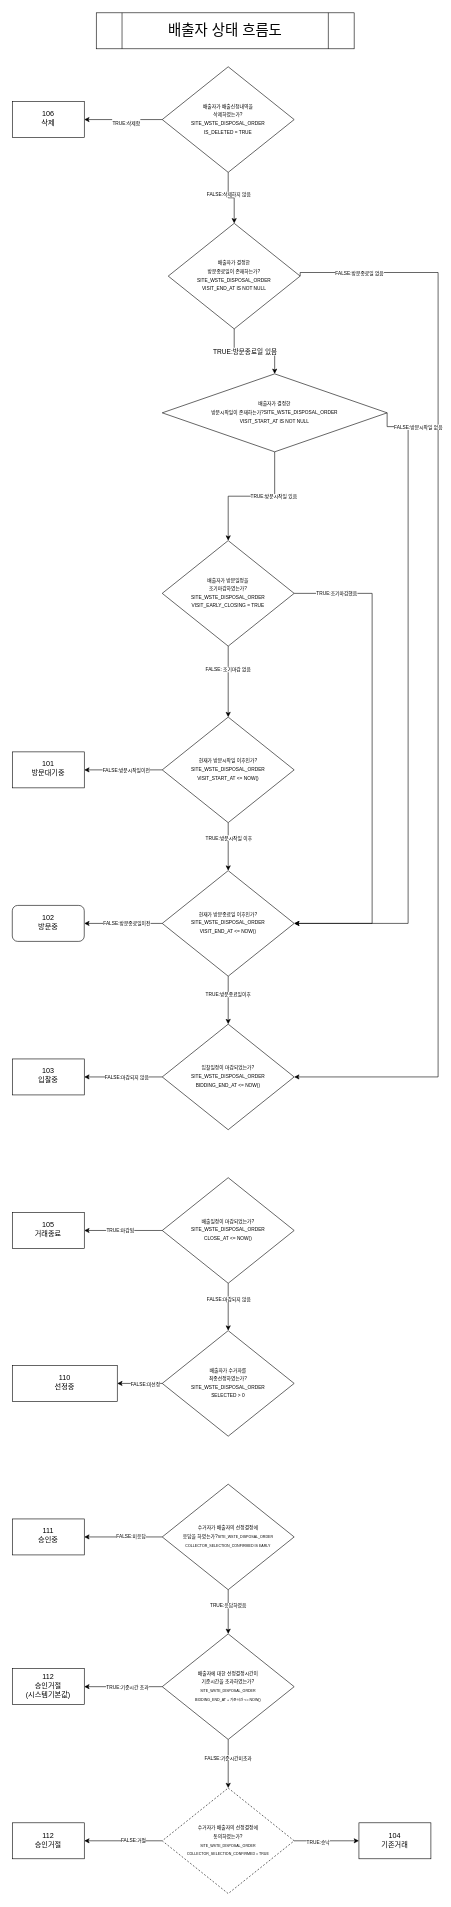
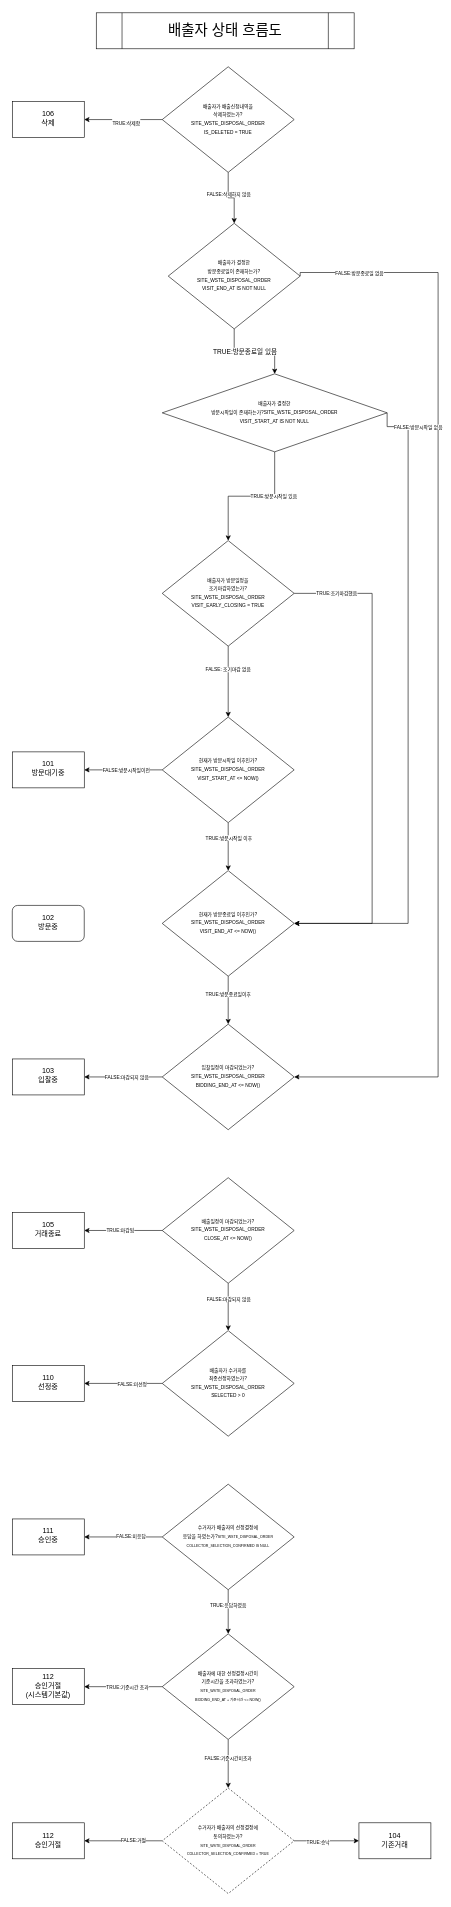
edge "현재가 방문종료일 이후인가?SITE_WSTE_DISPOSAL_ORDER VISIT_END_AT <= NOW()" -> "102 방문중": removed, label "FALSE:방문종료일이전"
node "110 선정중": size 105x36 -> 72x36
node "수거자가 배출자의 선정결정에 응답을 하였는가?SITE_WSTE_DISPOSAL_ORDERCOLLECTOR_SELECTION_CONFIRMED IS EARLY": label "수거자가 배출자의 선정결정에 응답을 하였는가?SITE_WSTE_DISPOSAL_ORDERCOLLECTOR_SELECTION_CONFIRMED IS EARLY" -> "수거자가 배출자의 선정결정에 응답을 하였는가?SITE_WSTE_DISPOSAL_ORDERCOLLECTOR_SELECTION_CONFIRMED IS NULL"
